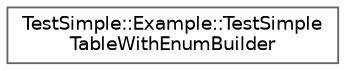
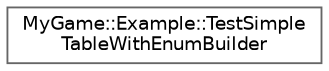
node "TestSimple::Example::TestSimple TableWithEnumBuilder": label "TestSimple::Example::TestSimple TableWithEnumBuilder" -> "MyGame::Example::TestSimple TableWithEnumBuilder"
